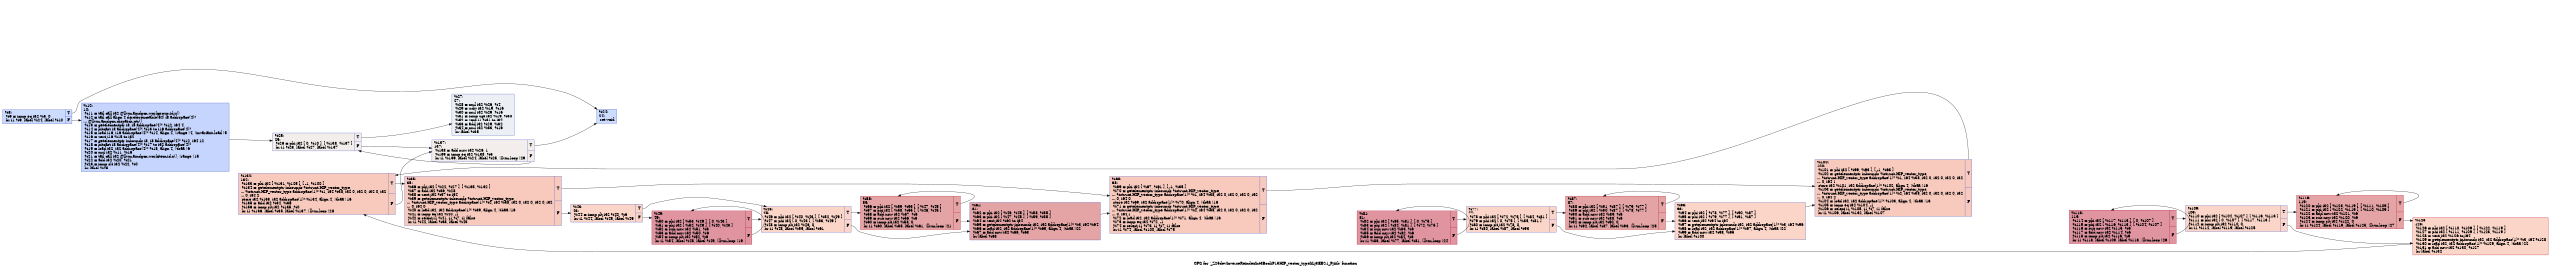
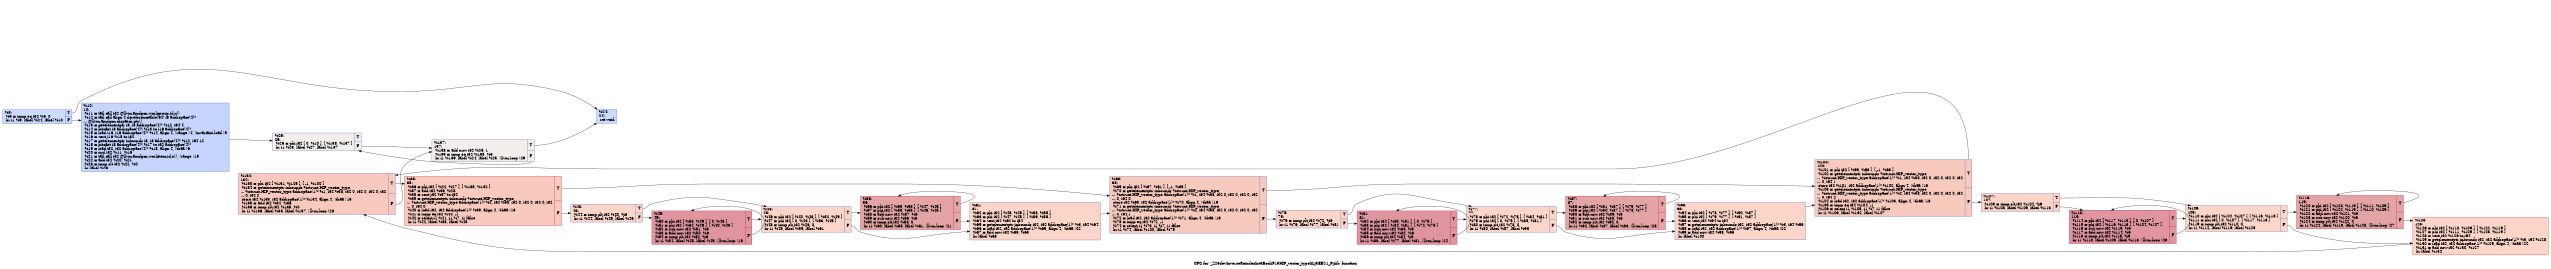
node "%27:": removed
node "%35:": color #3d50c3ff -> #b70d28ff
node "%107:": added
node "%75:": added
node "%61:": fillcolor #c32e3170 -> #f5a08170
node "%109:": text "%112 = icmp slt i32 %110, 0" -> "%119 = icmp slt i32 %110, 0"
